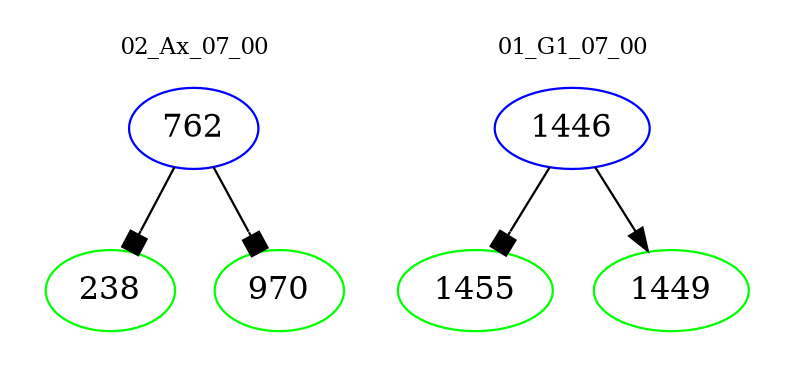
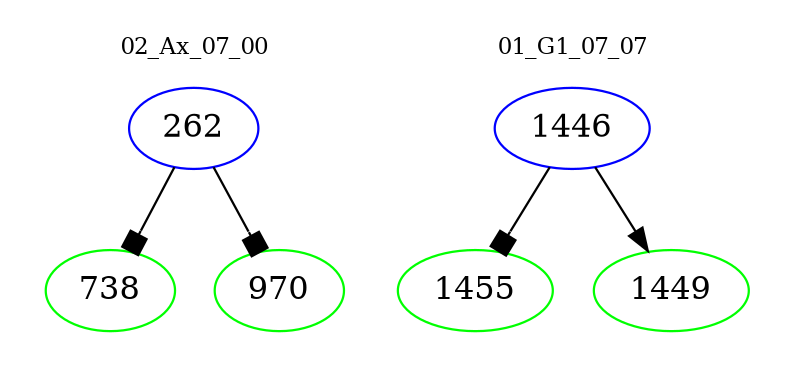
cluster "01_G1_07_00": label "01_G1_07_00" -> "01_G1_07_07"
node "762": label "762" -> "262"
node "238": label "238" -> "738"
